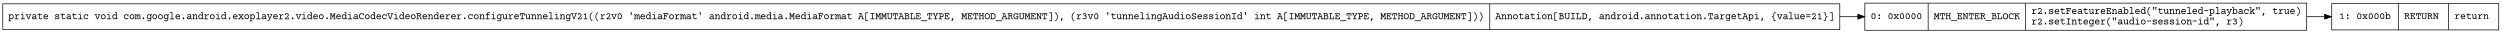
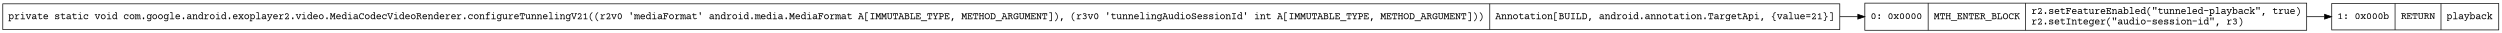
node "1: 0x000b": text "return" -> "playback"
